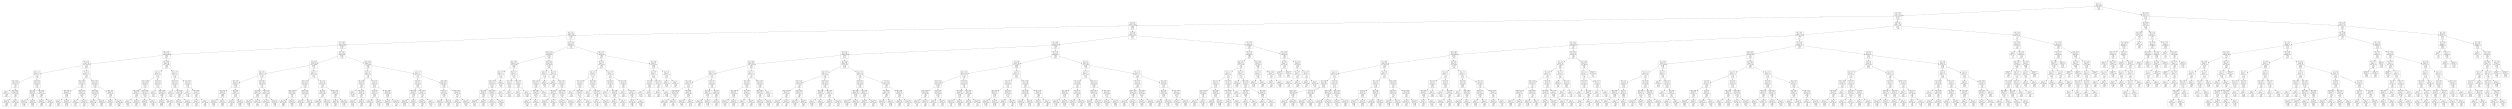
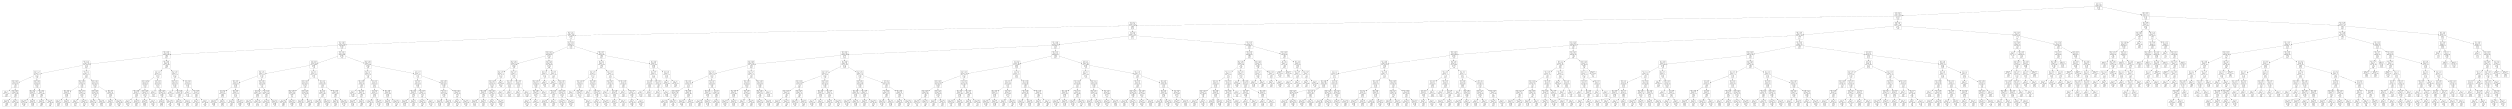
node "mse = -0.0 samples = 1 value = [[0.01] [0.053] [0.0] [0.0]]": removed
node "mse = 0.0 samples = 1 value = [[0.125] [0.11] [0.054] [0.0]]": removed
